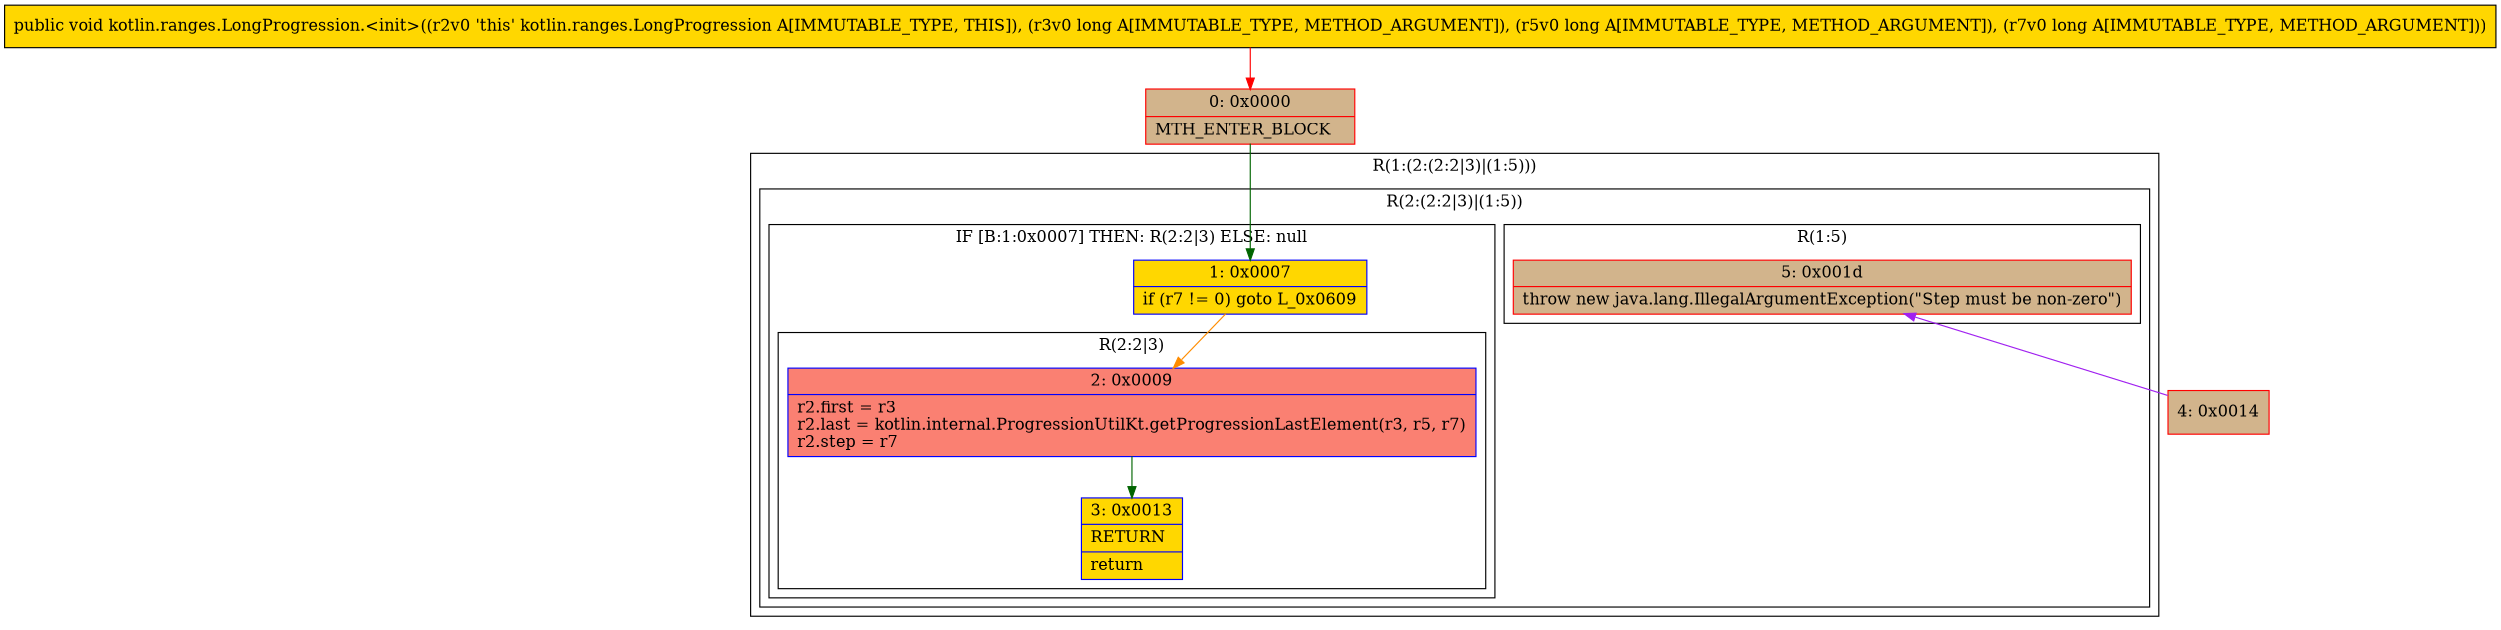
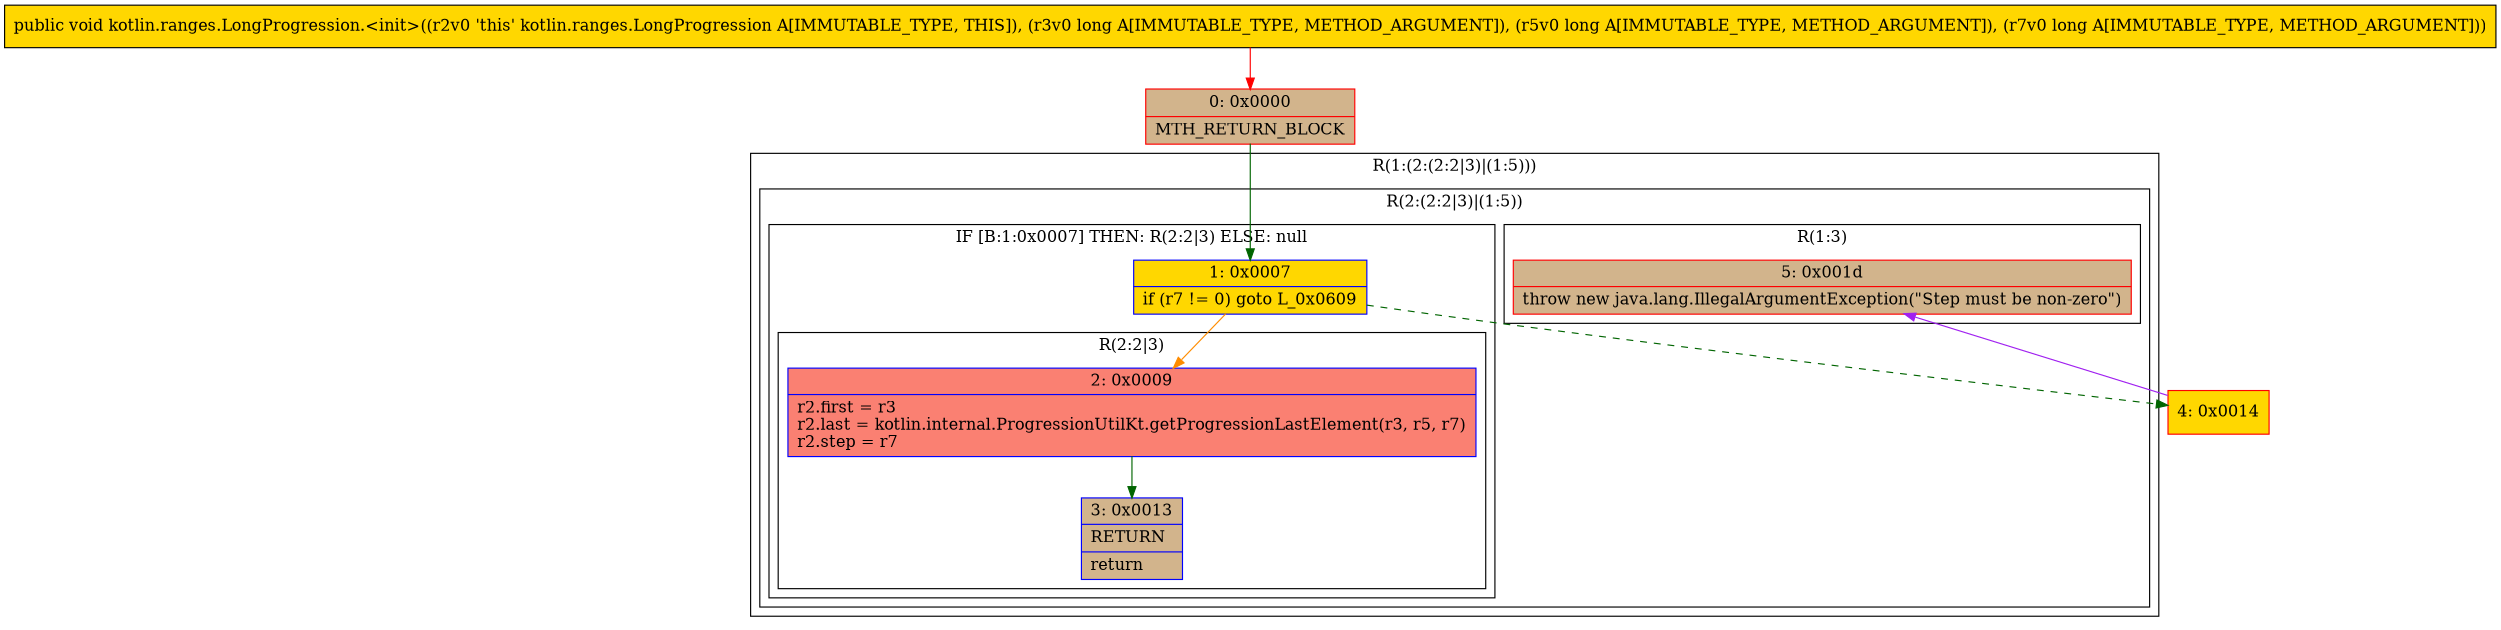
node "0: 0x0000": text "MTH_ENTER_BLOCK" -> "MTH_RETURN_BLOCK"
cluster "R(1:5)": label "R(1:5)" -> "R(1:3)"
edge "1: 0x0007" -> "4: 0x0014": added
node "4: 0x0014": fillcolor tan -> gold
node "3: 0x0013": fillcolor gold -> tan
